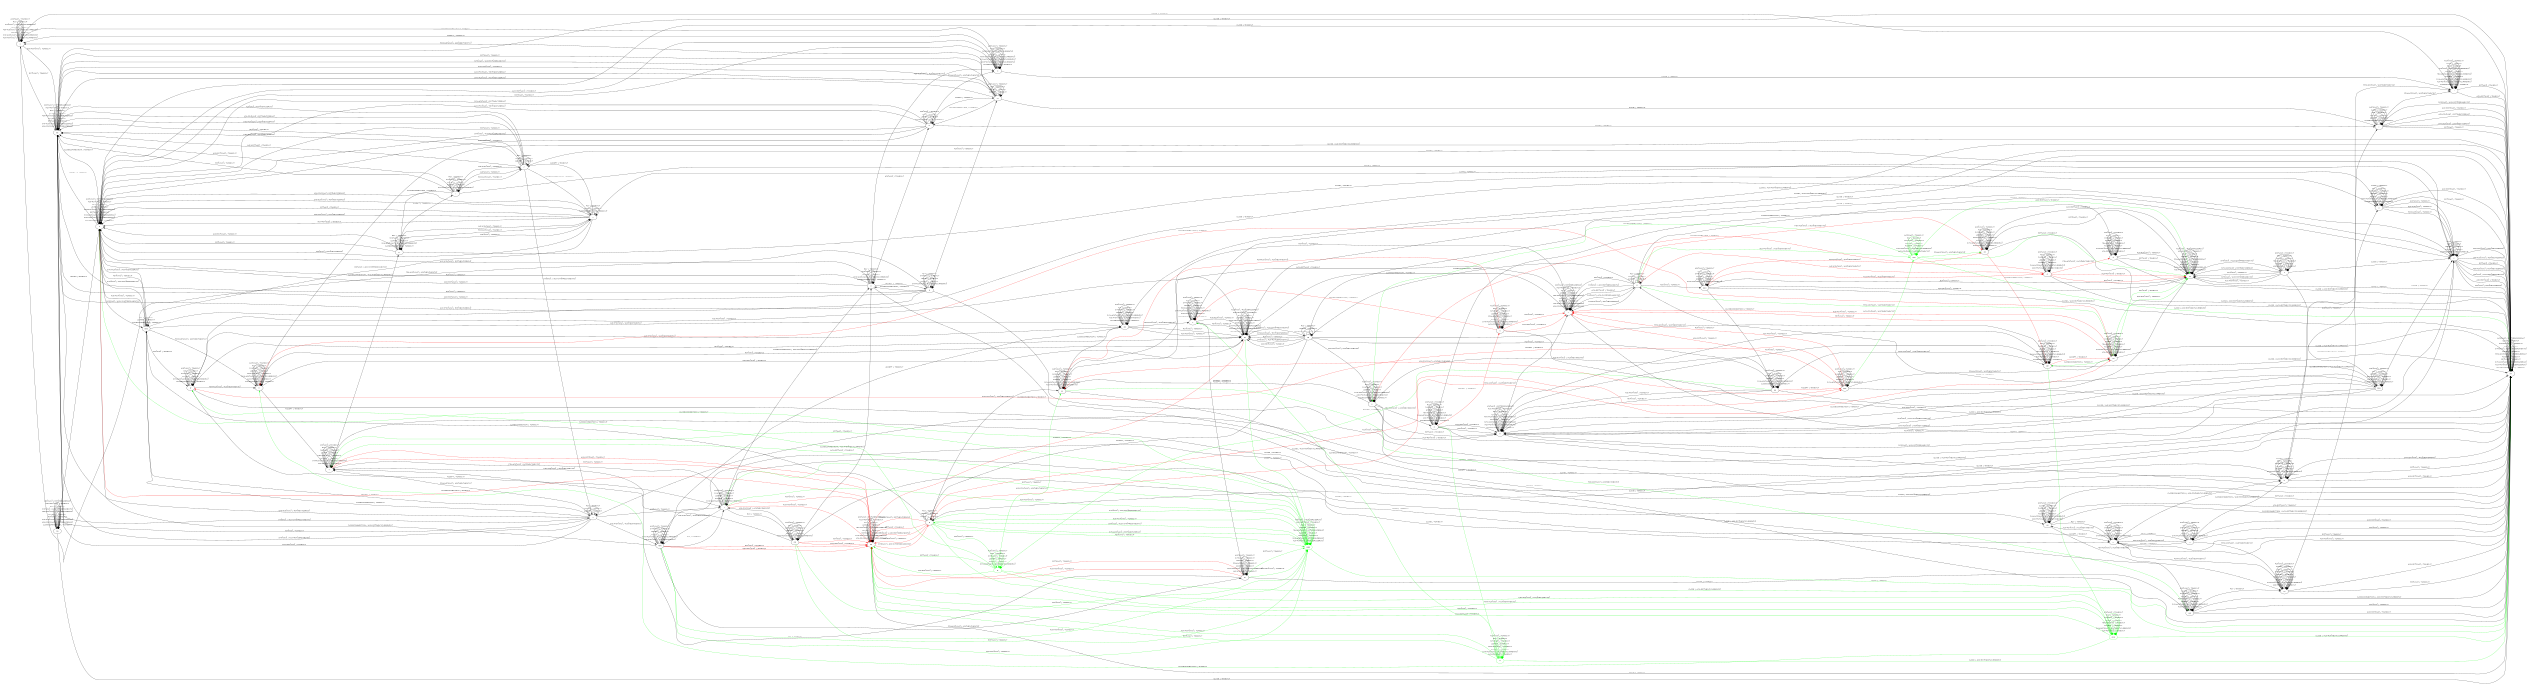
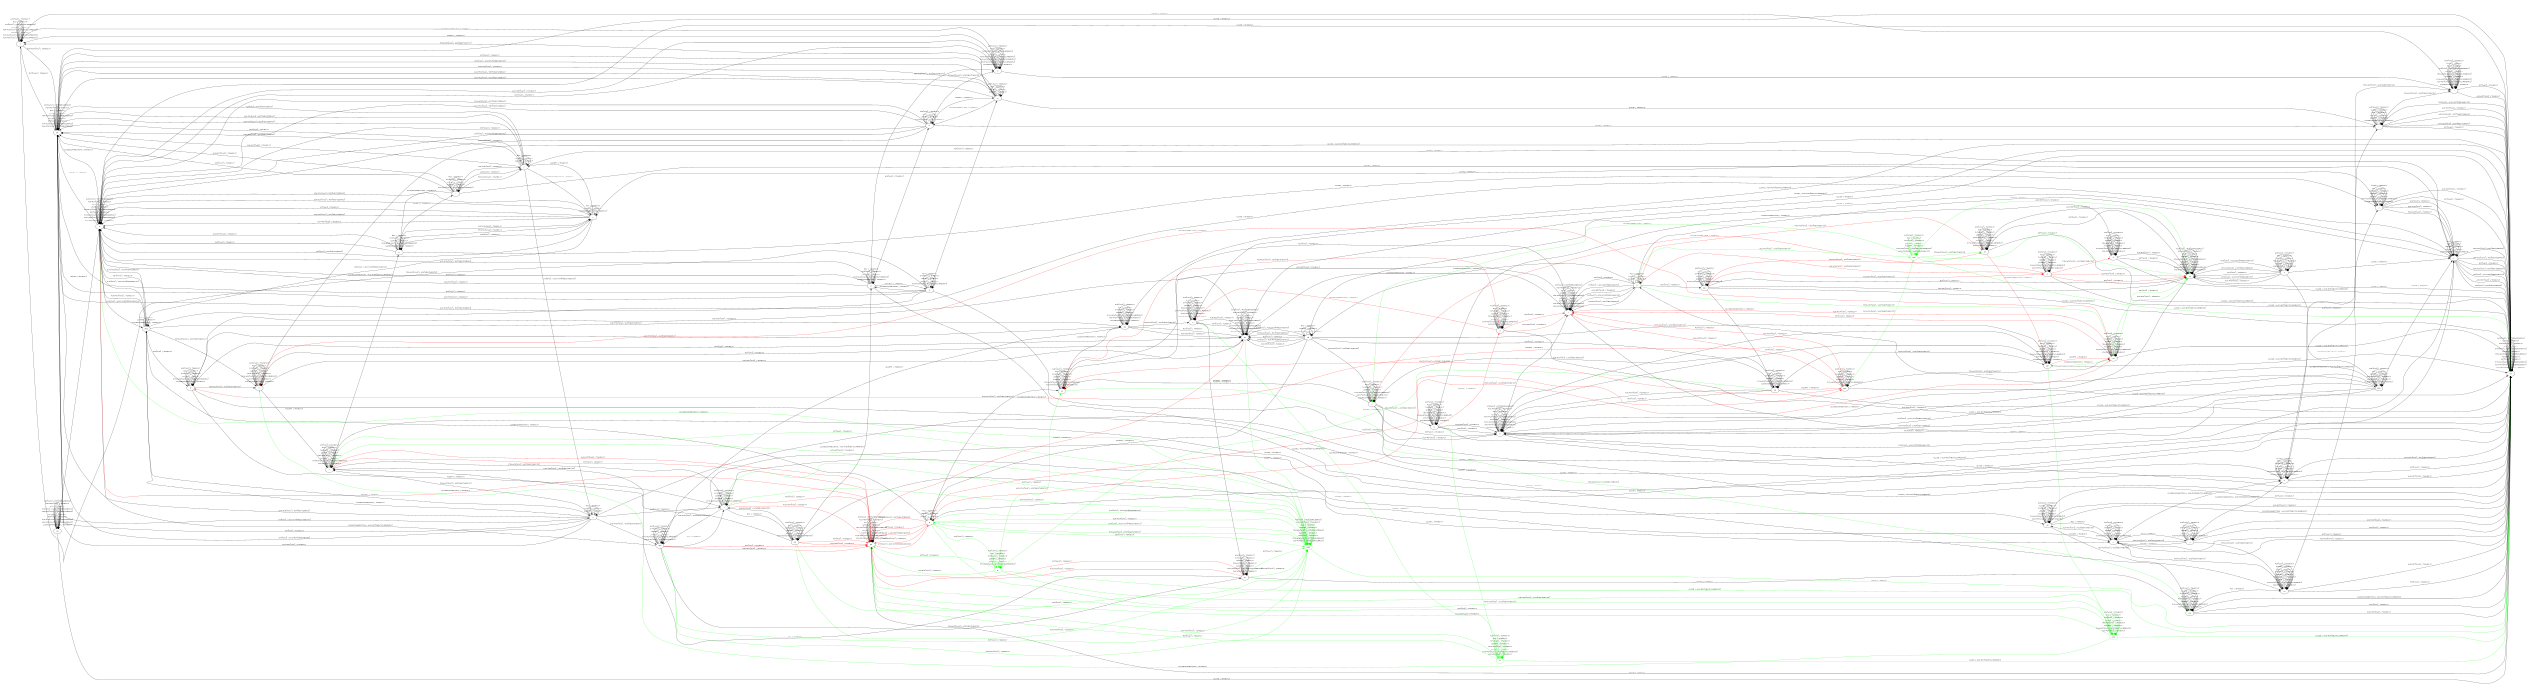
edge "ll" -> "p": removed, label "CLOSECONNECTION / ACK+FIN(NEXT,CURRENT,0)"
edge "iii" -> "w": removed, label "CLOSECONNECTION / TIMEOUT"
edge "ss" -> "hh": removed, label "CLOSE / ACK+RST(NEXT,CURRENT,0)"
